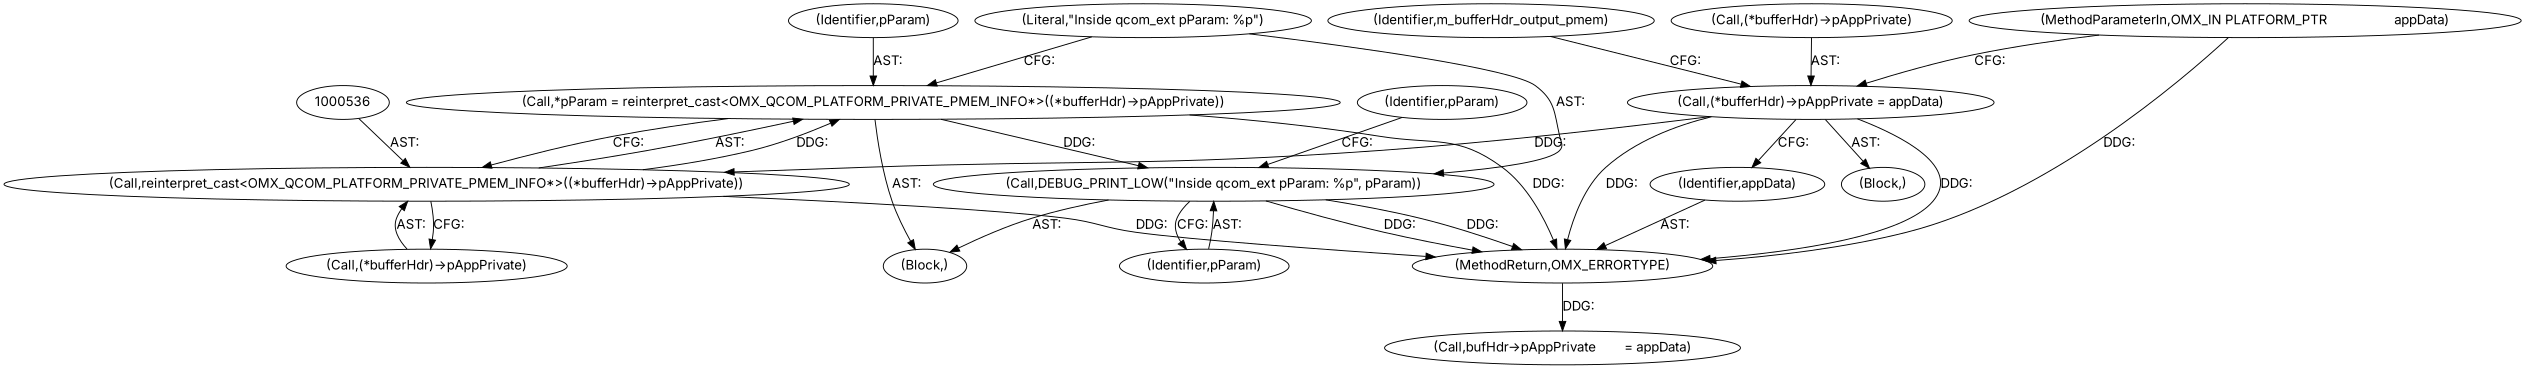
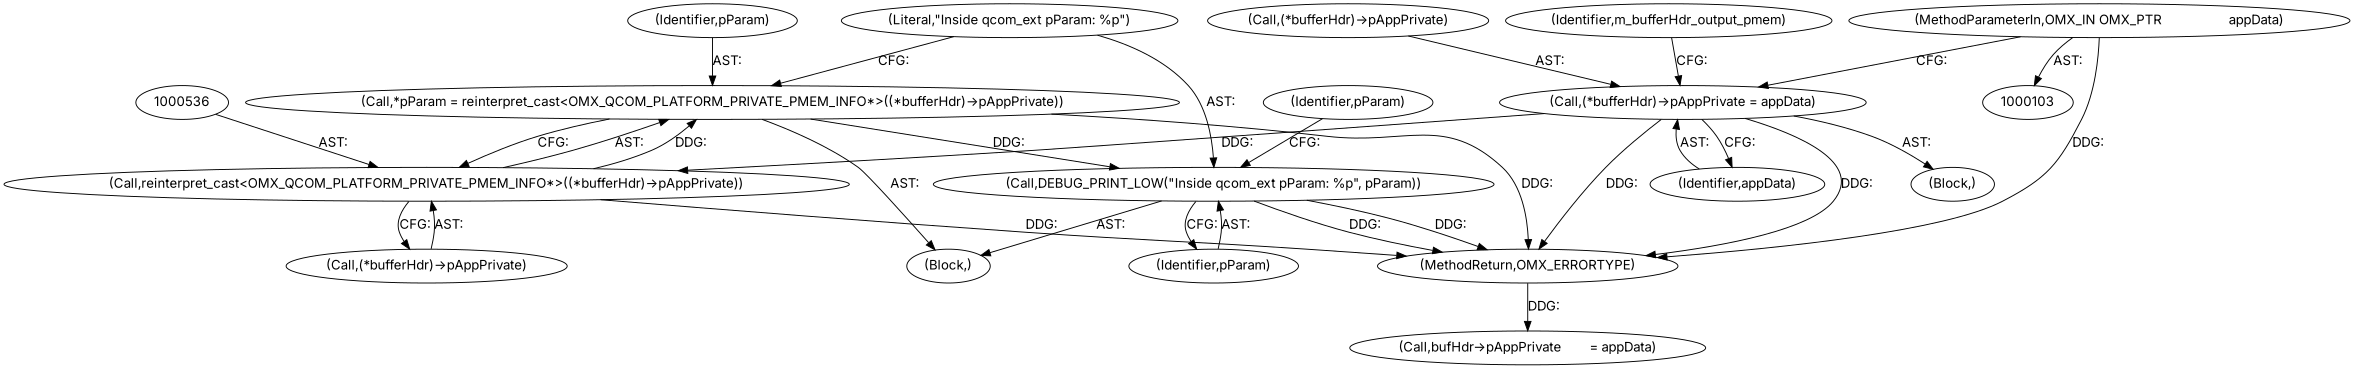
node "(MethodParameterIn,OMX_IN PLATFORM_PTR                   appData)": label "(MethodParameterIn,OMX_IN PLATFORM_PTR                   appData)" -> "(MethodParameterIn,OMX_IN OMX_PTR                   appData)"
node "1000103": added
edge "(Identifier,appData)" -> "(MethodReturn,OMX_ERRORTYPE)": now "(Identifier,appData)" -> "(Call,(*bufferHdr)->pAppPrivate = appData)"
